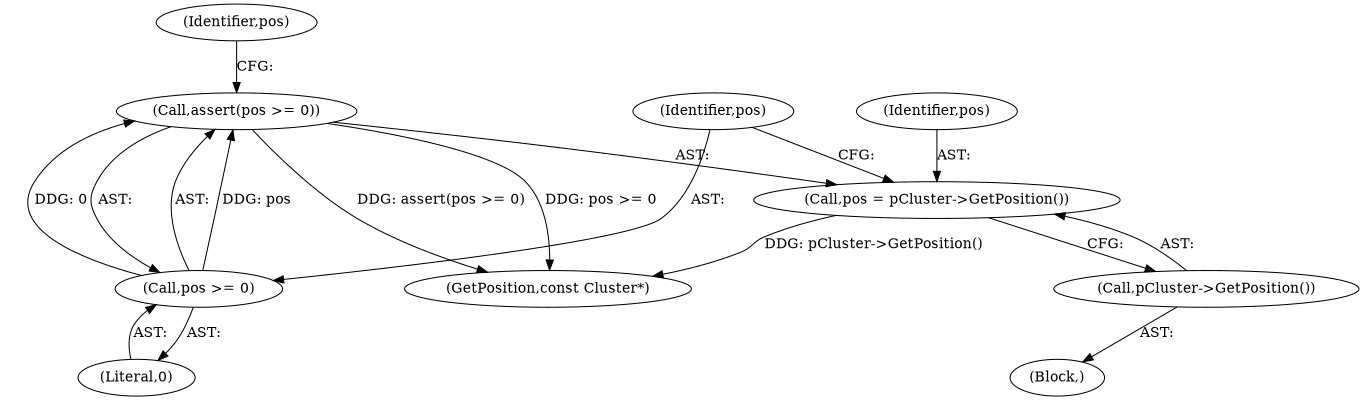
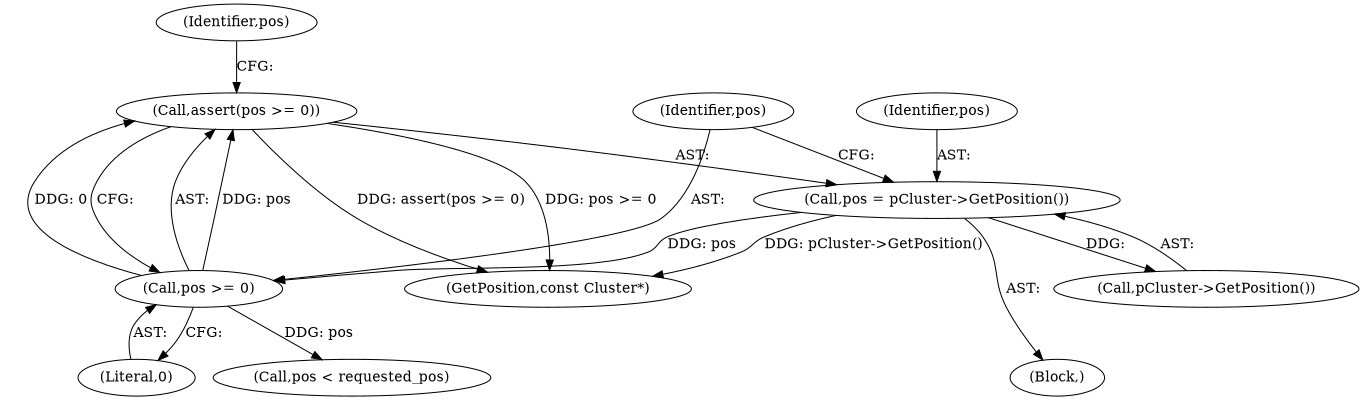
edge "(Call,assert(pos >= 0))" -> "(Call,pos >= 0)": label "AST: " -> "CFG: "
edge "(Call,pos = pCluster->GetPosition())" -> "(Call,pCluster->GetPosition())": label "CFG: " -> "DDG: "
edge "(Call,pos = pCluster->GetPosition())" -> "(Call,pos >= 0)": added, label "DDG: pos"
edge "(Call,pCluster->GetPosition())" -> "(Block,)": now "(Call,pos = pCluster->GetPosition())" -> "(Block,)"
edge "(Call,pos >= 0)" -> "(Literal,0)": label "AST: " -> "CFG: "
node "(Call,pos < requested_pos)": added
